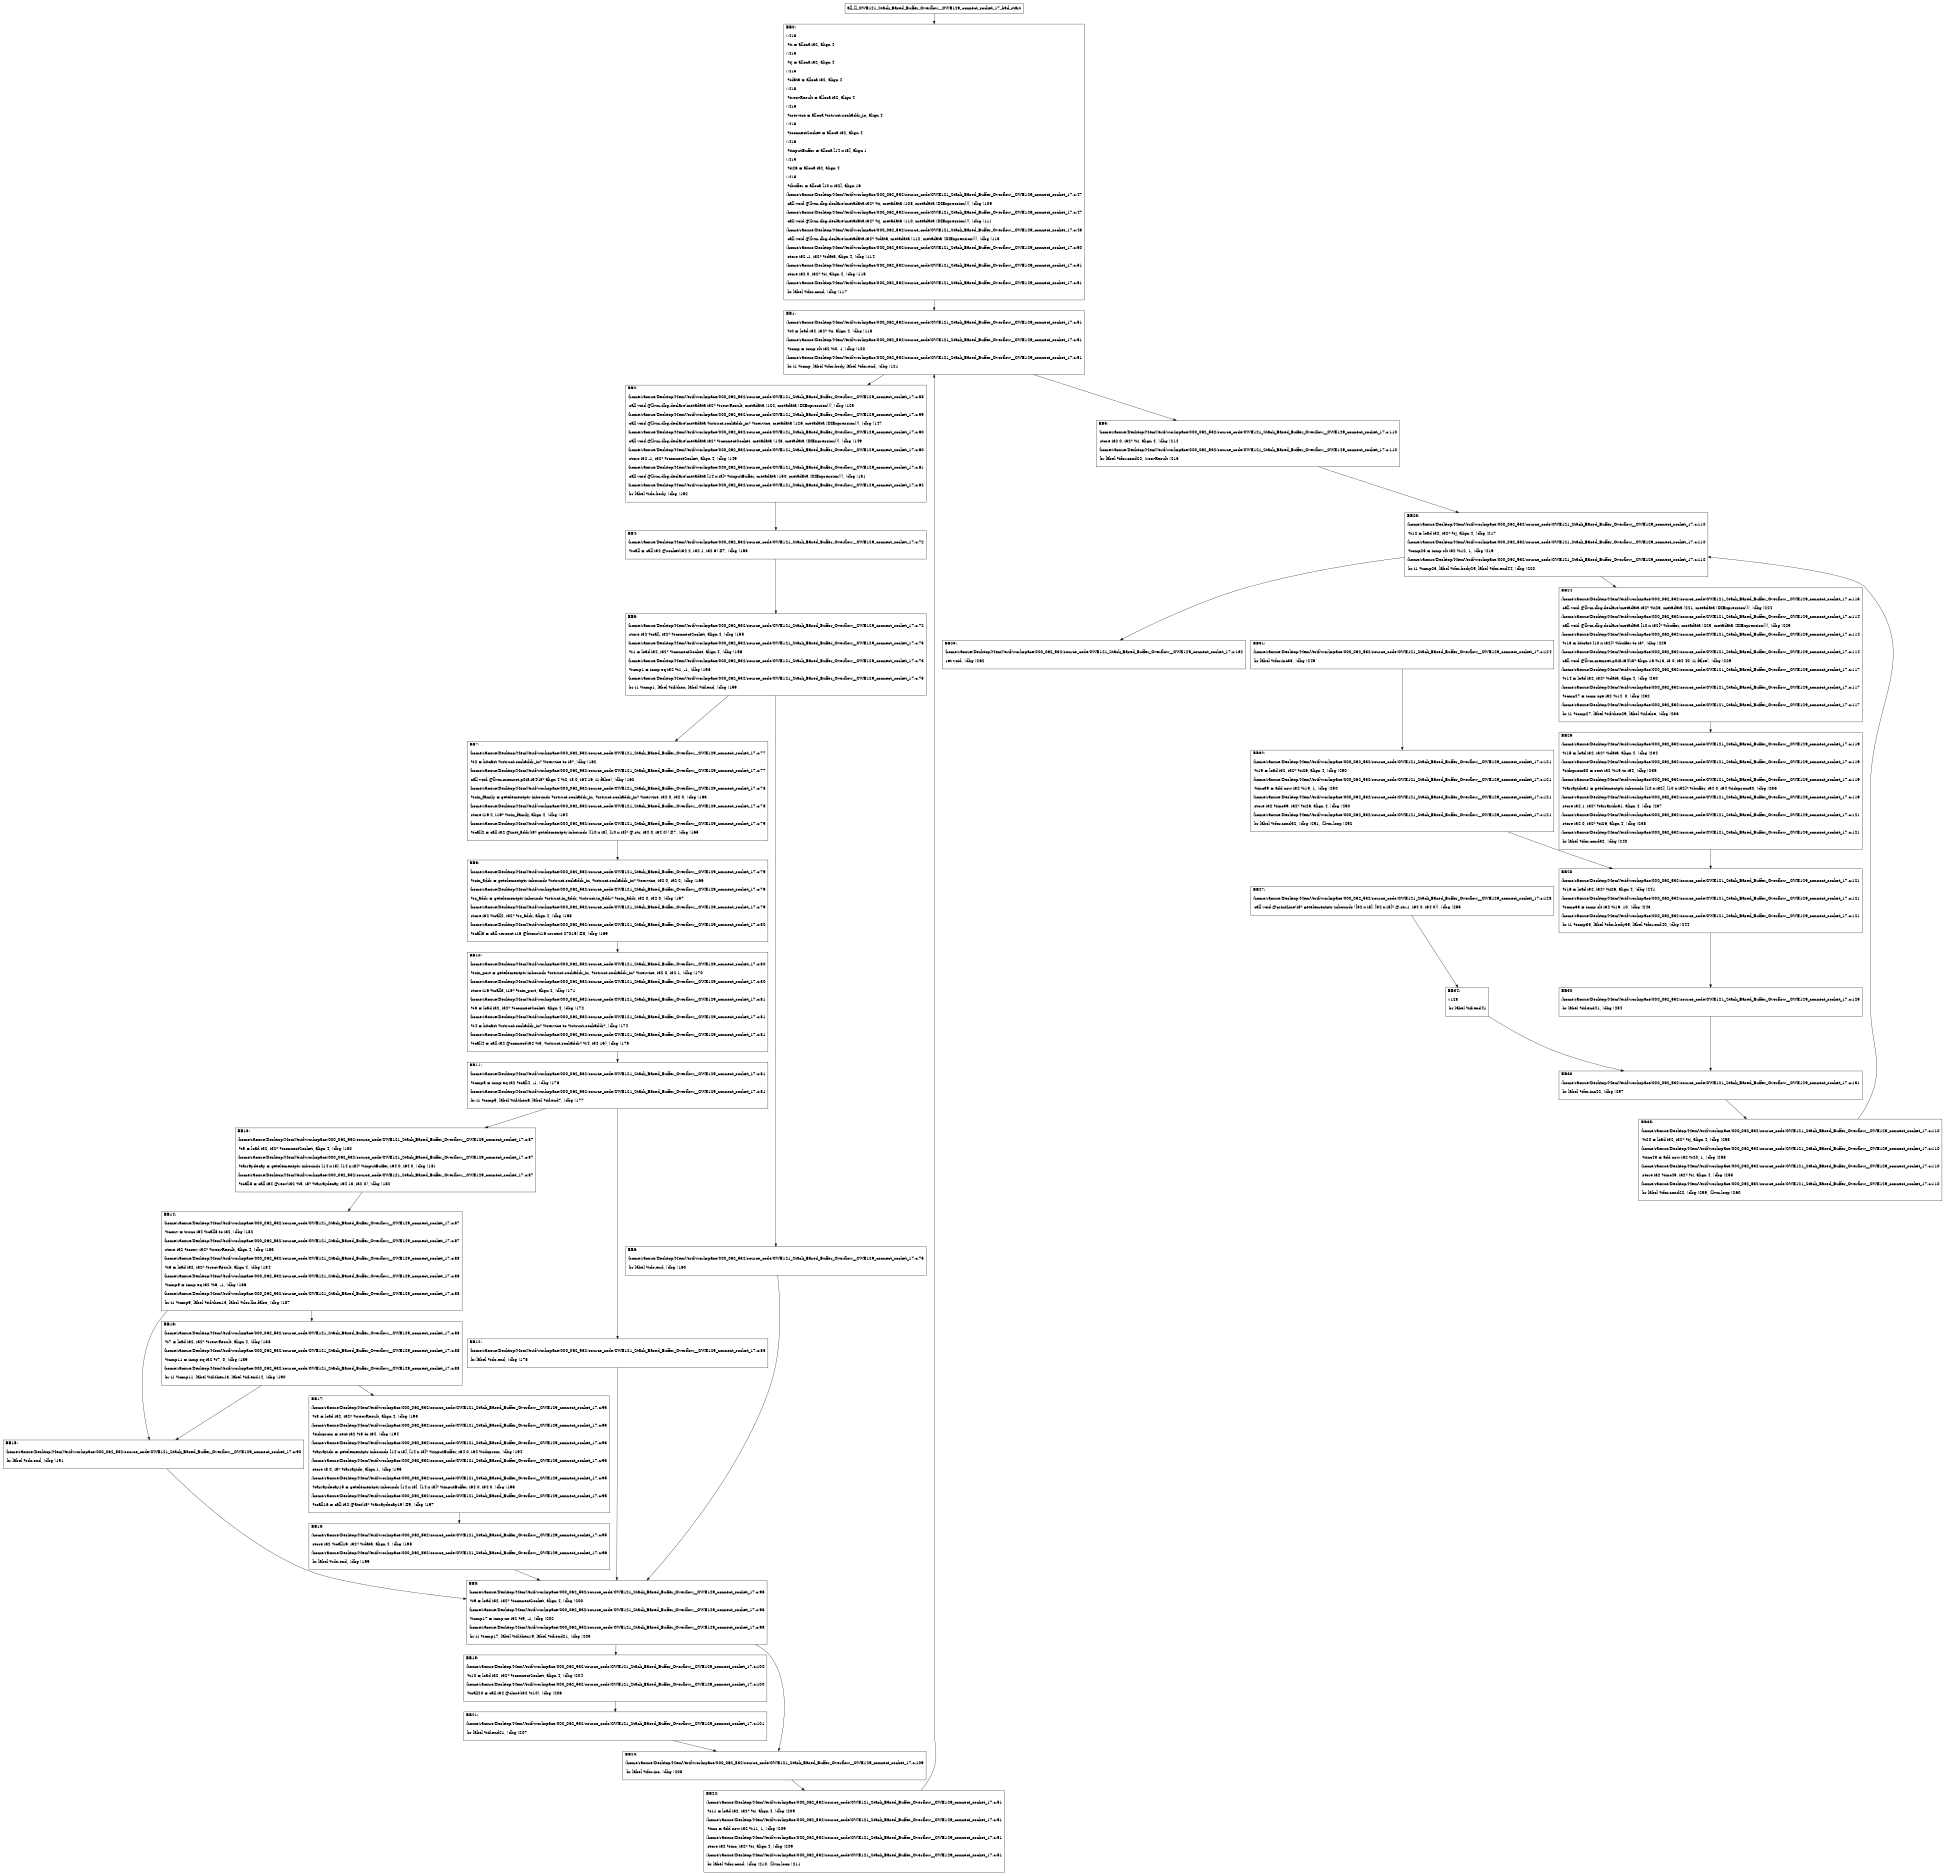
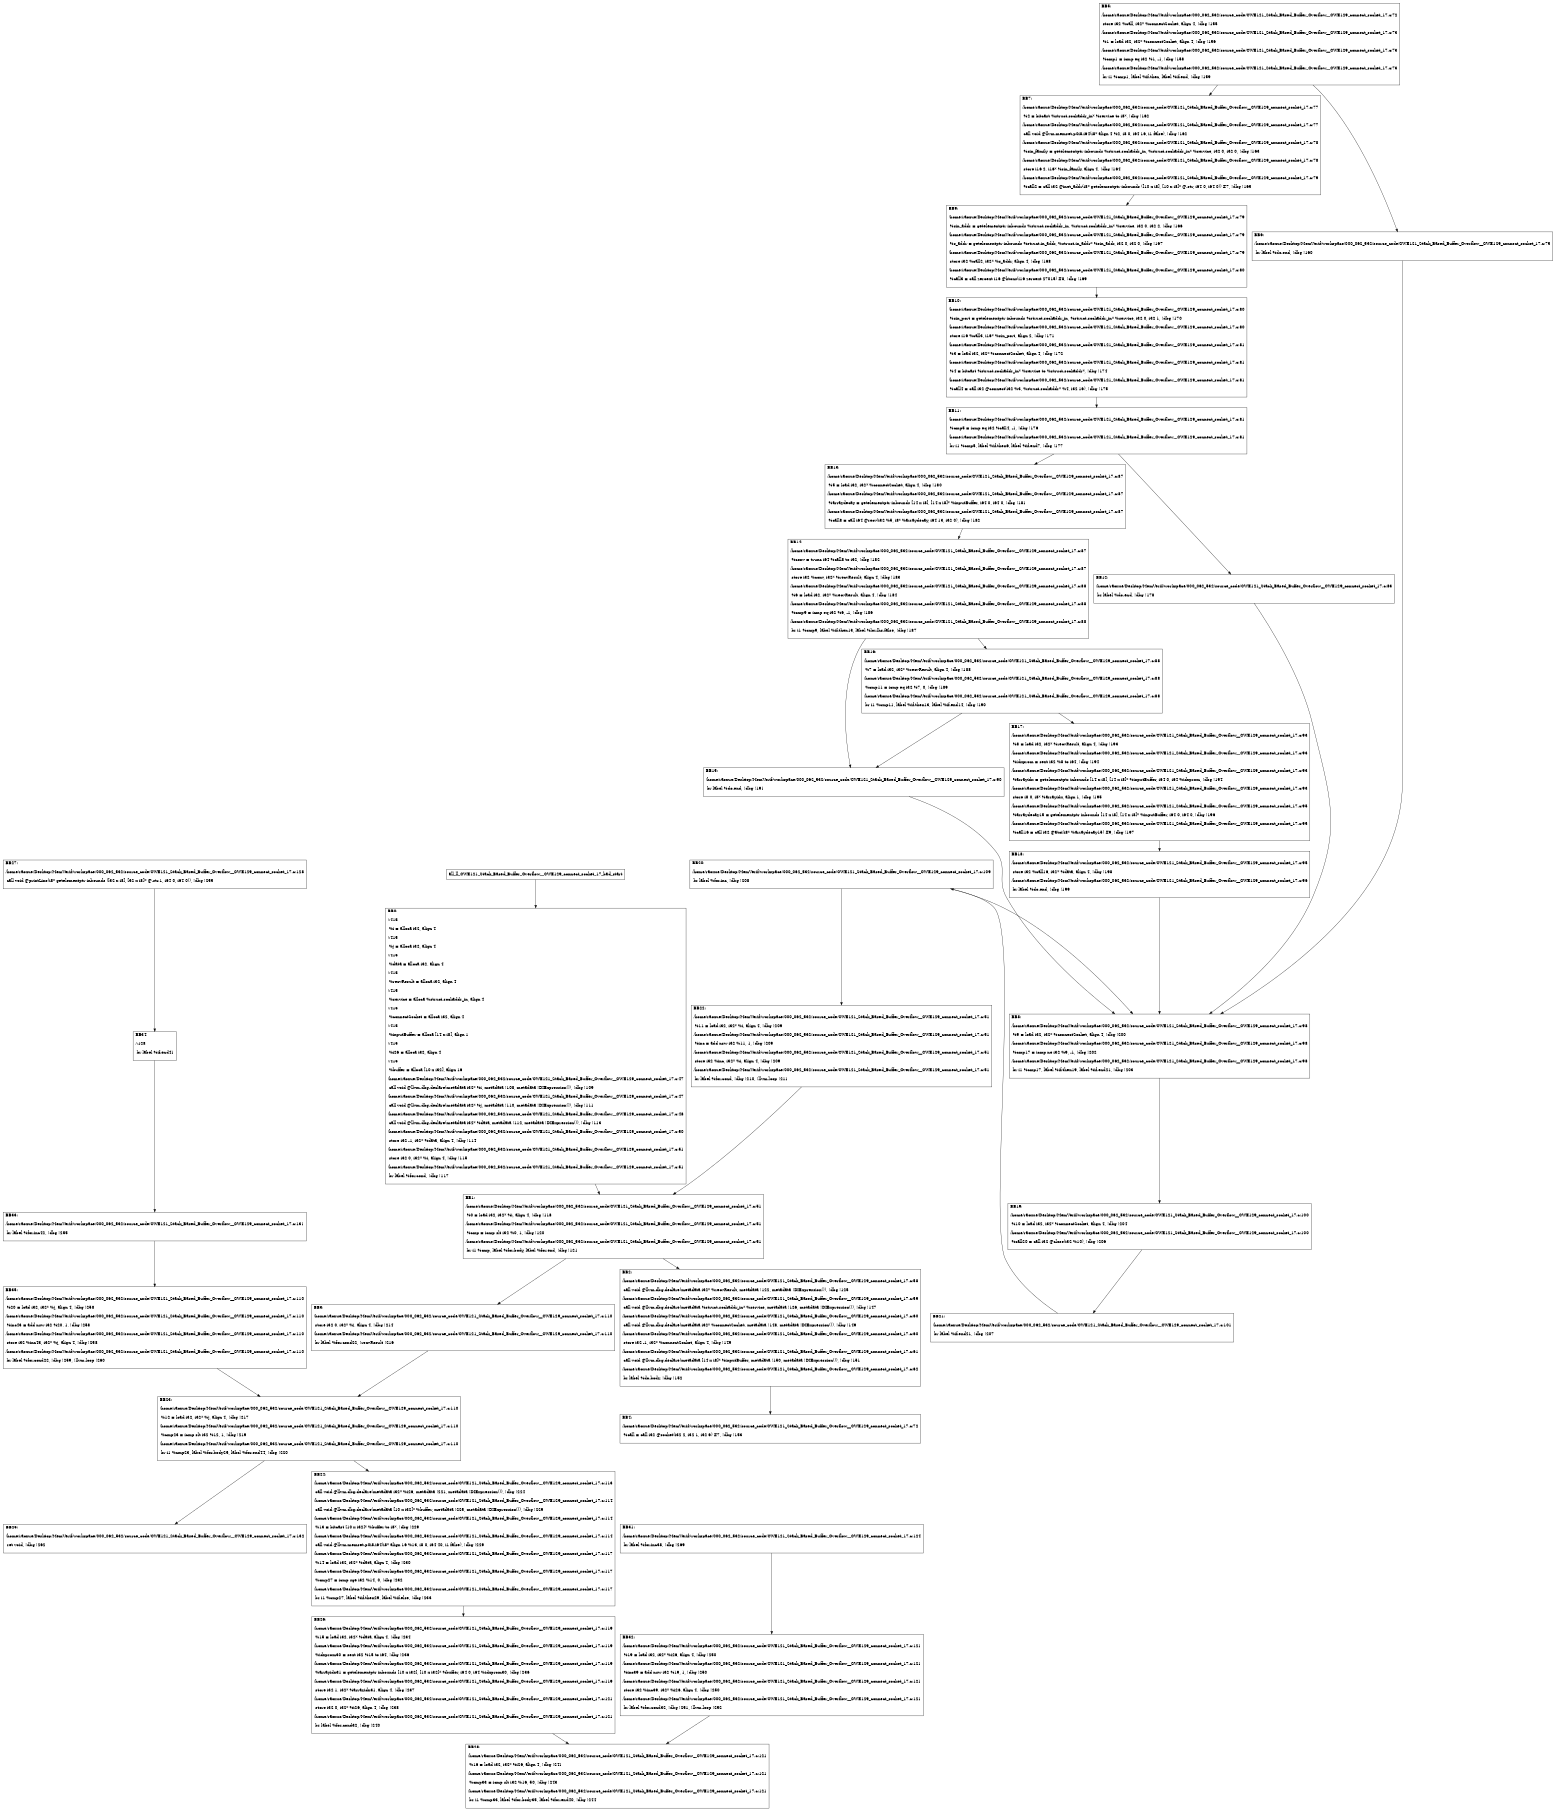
edge "BB4:" -> "BB5:": removed
node "BB31:": text "br label %for.inc38, !dbg !249" -> "br label %for.inc38, !dbg !269"
node "BB28:": text "%cmp33 = icmp slt i32 %16, 10, !dbg !243" -> "%cmp33 = icmp slt i32 %16, 50, !dbg !243"
node "BB30:": removed
node "BB33:": text "br label %for.inc42, !dbg !257" -> "br label %for.inc42, !dbg !255"
edge "BB8:" -> "BB20:": reversed
